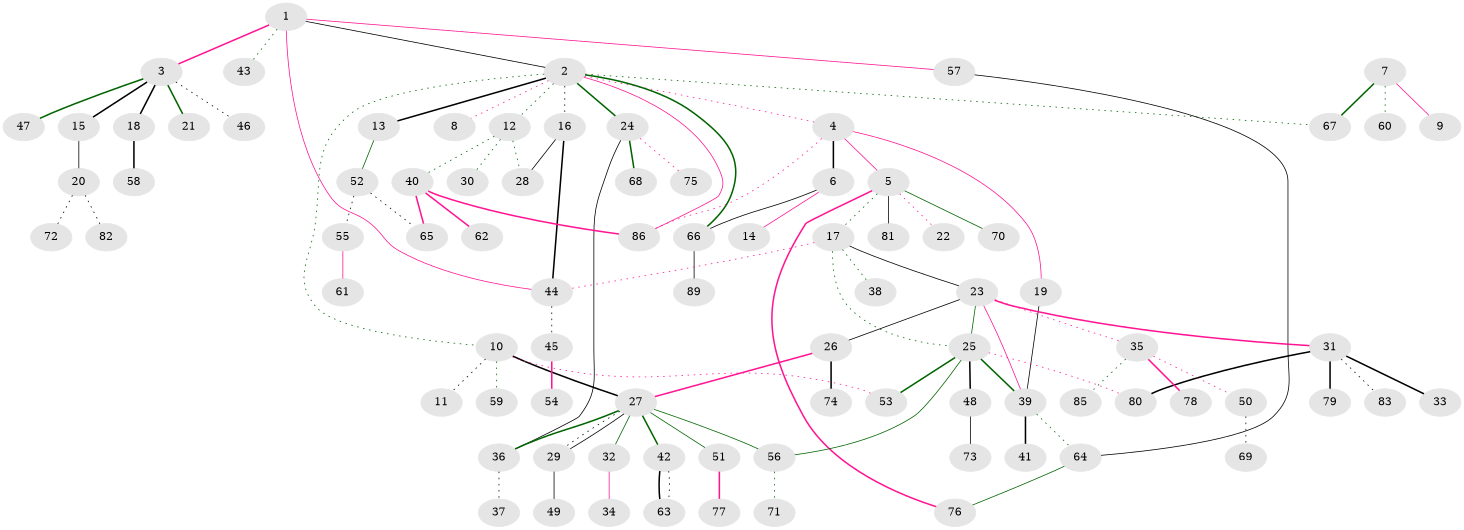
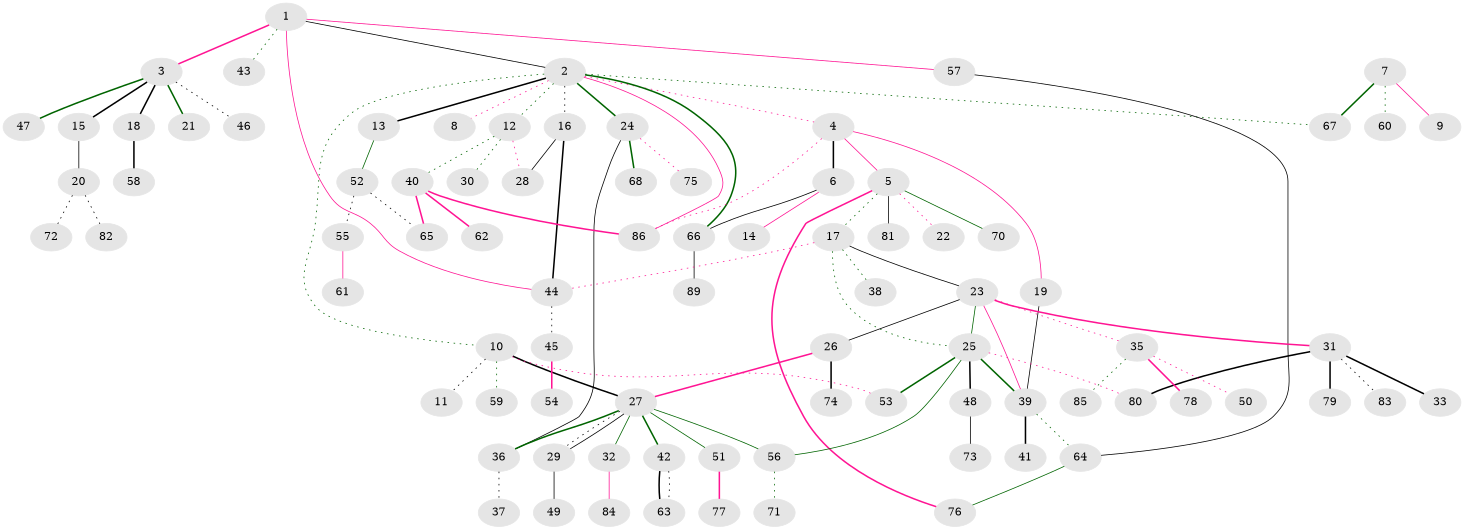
edge "12" -- "28": color darkgreen -> deeppink
node "69": removed
node "34": label "34" -> "84"
